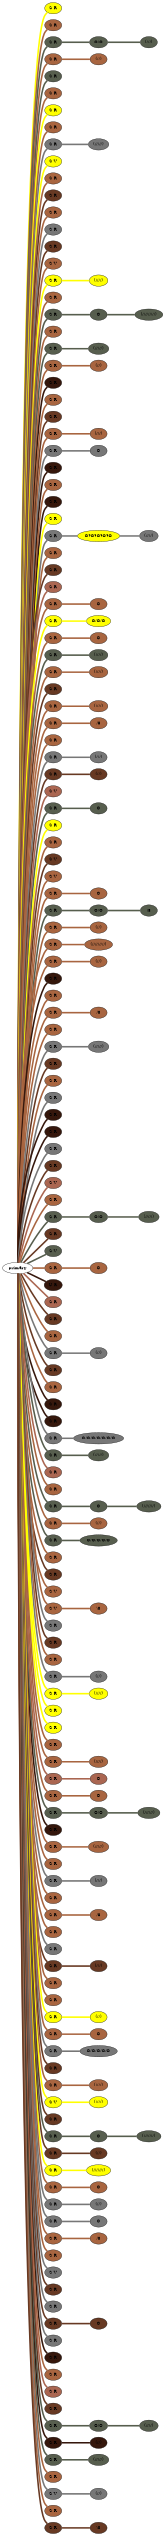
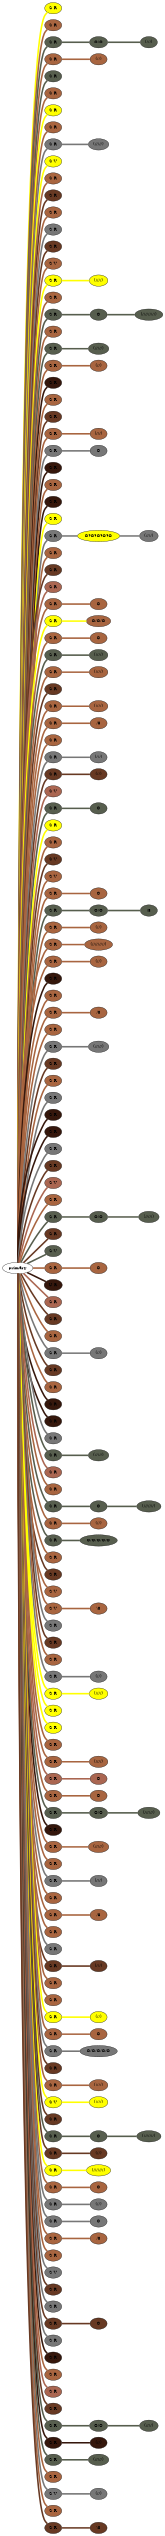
node "O/O/O": fillcolor yellow -> #a86540
node "O/O/O/O/O/O/O": removed
